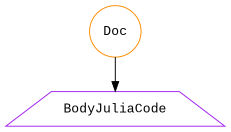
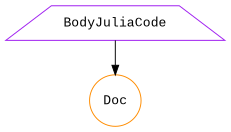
edge "Doc" -> "BodyJuliaCode": reversed
